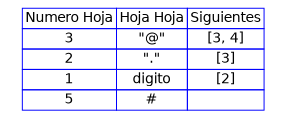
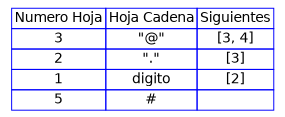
node "Numero Hoja": text "Hoja Hoja" -> "Hoja Cadena"
